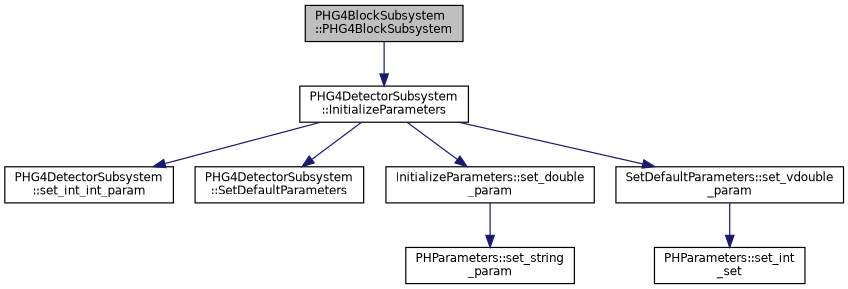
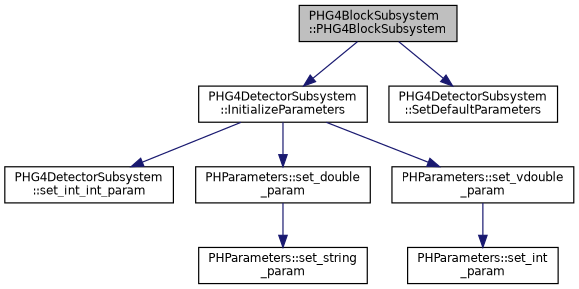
edge "PHG4DetectorSubsystem ::InitializeParameters" -> "PHG4DetectorSubsystem ::SetDefaultParameters": now "PHG4BlockSubsystem ::PHG4BlockSubsystem" -> "PHG4DetectorSubsystem ::SetDefaultParameters"
node "InitializeParameters::set_double _param": label "InitializeParameters::set_double _param" -> "PHParameters::set_double _param"
node "SetDefaultParameters::set_vdouble _param": label "SetDefaultParameters::set_vdouble _param" -> "PHParameters::set_vdouble _param"
node "PHParameters::set_int _set": label "PHParameters::set_int _set" -> "PHParameters::set_int _param"
